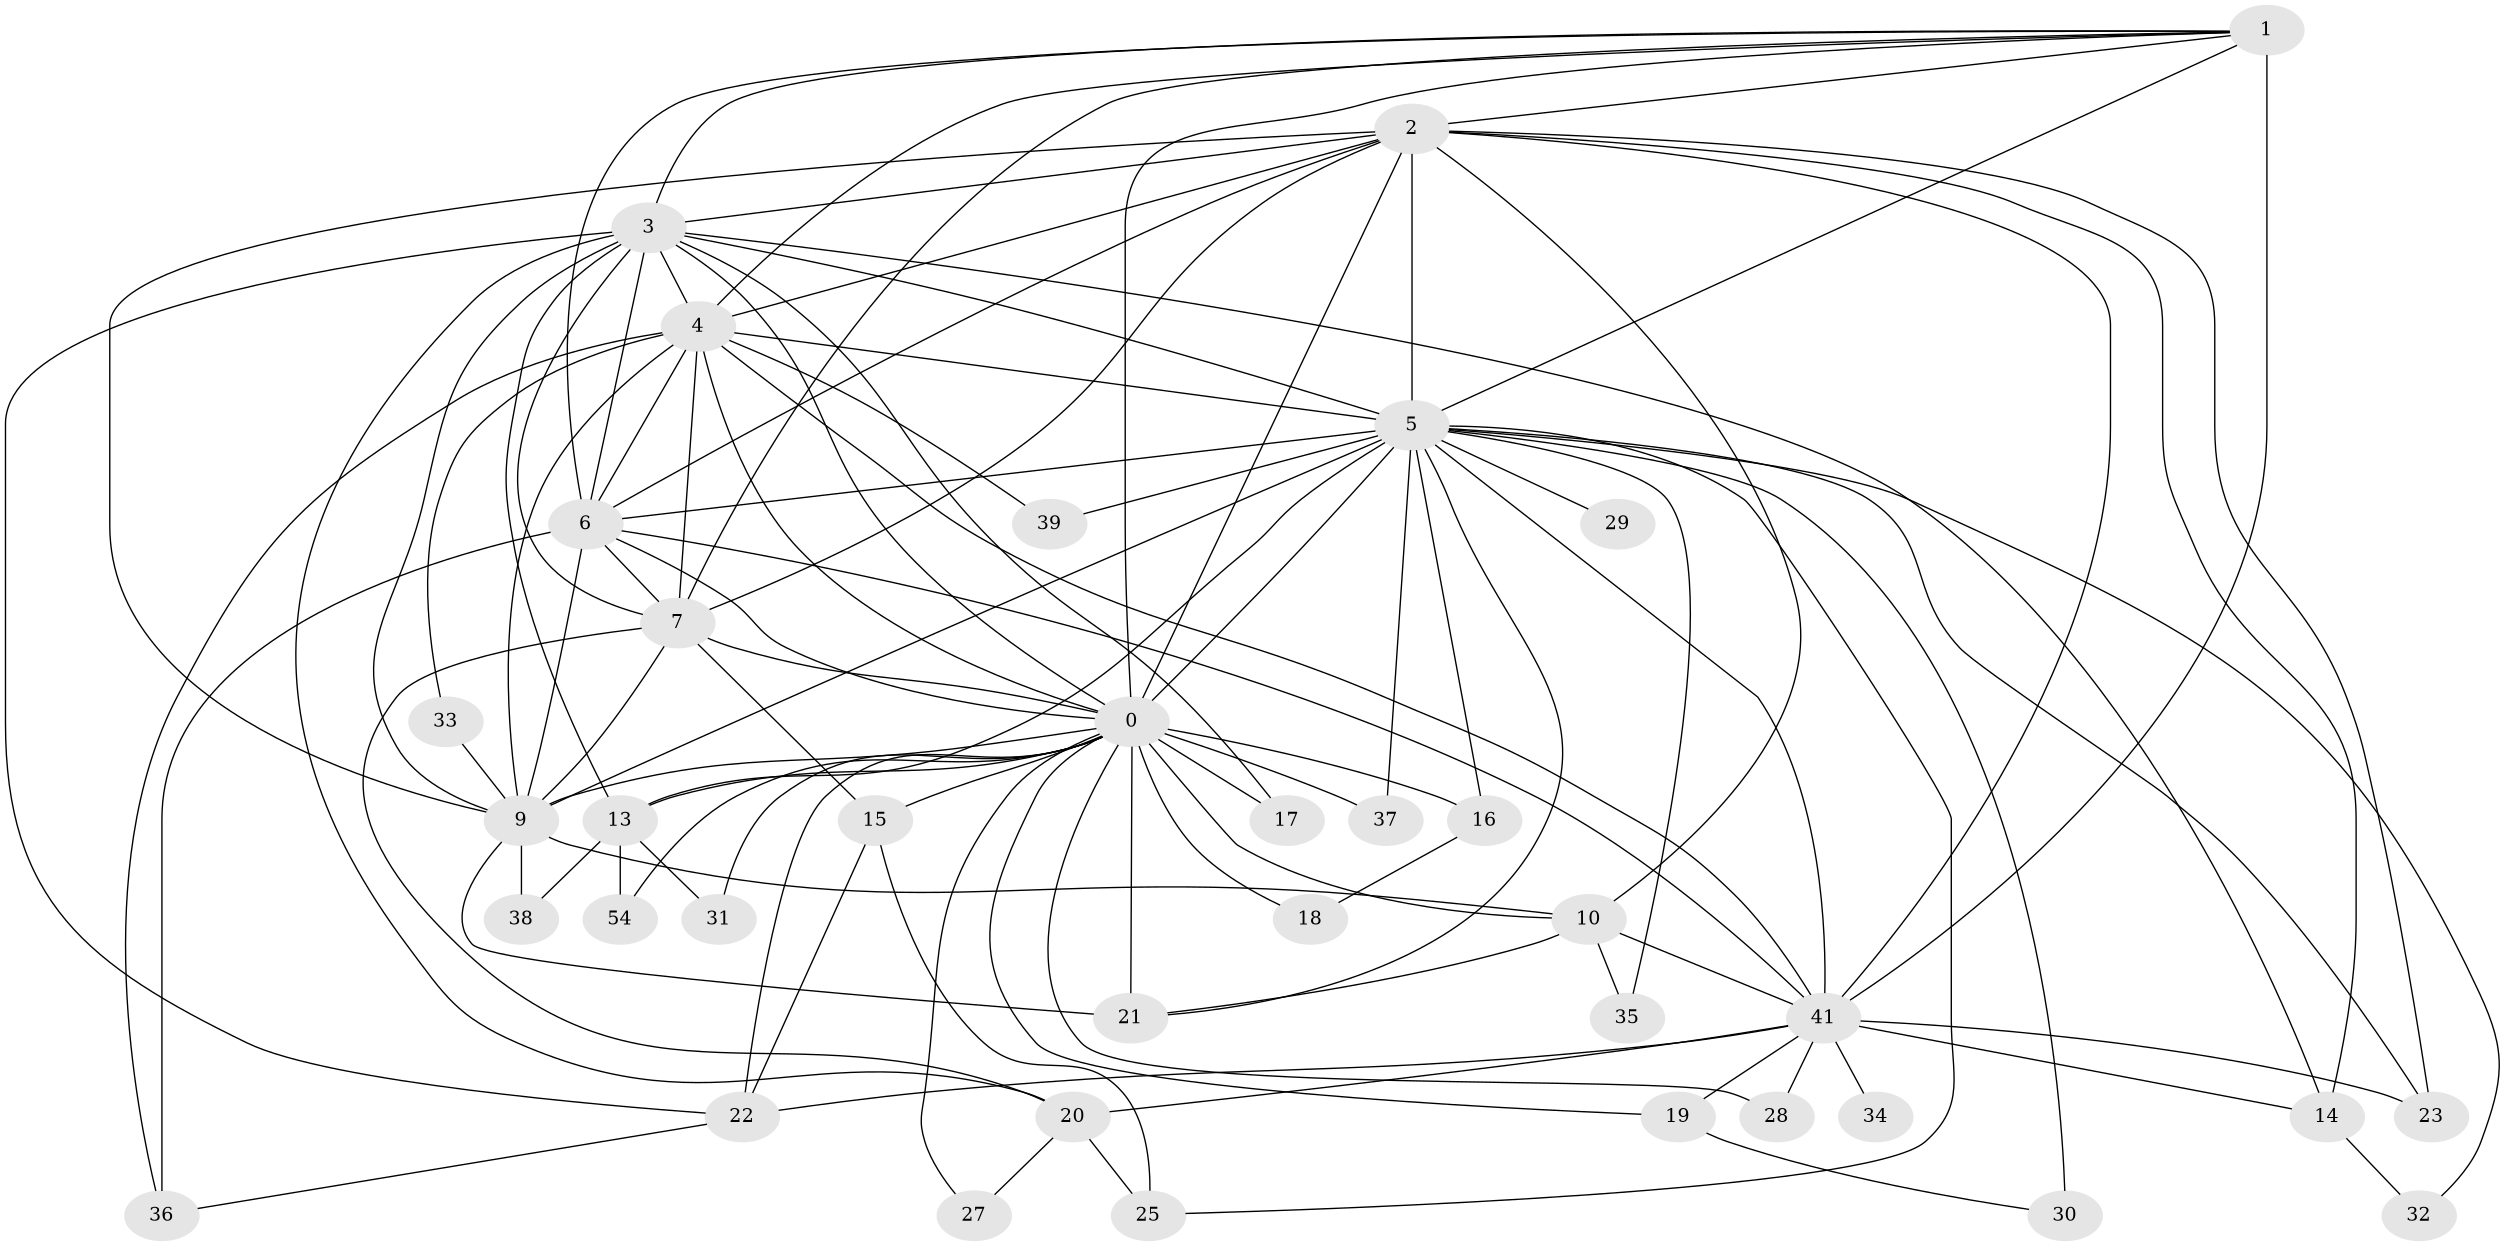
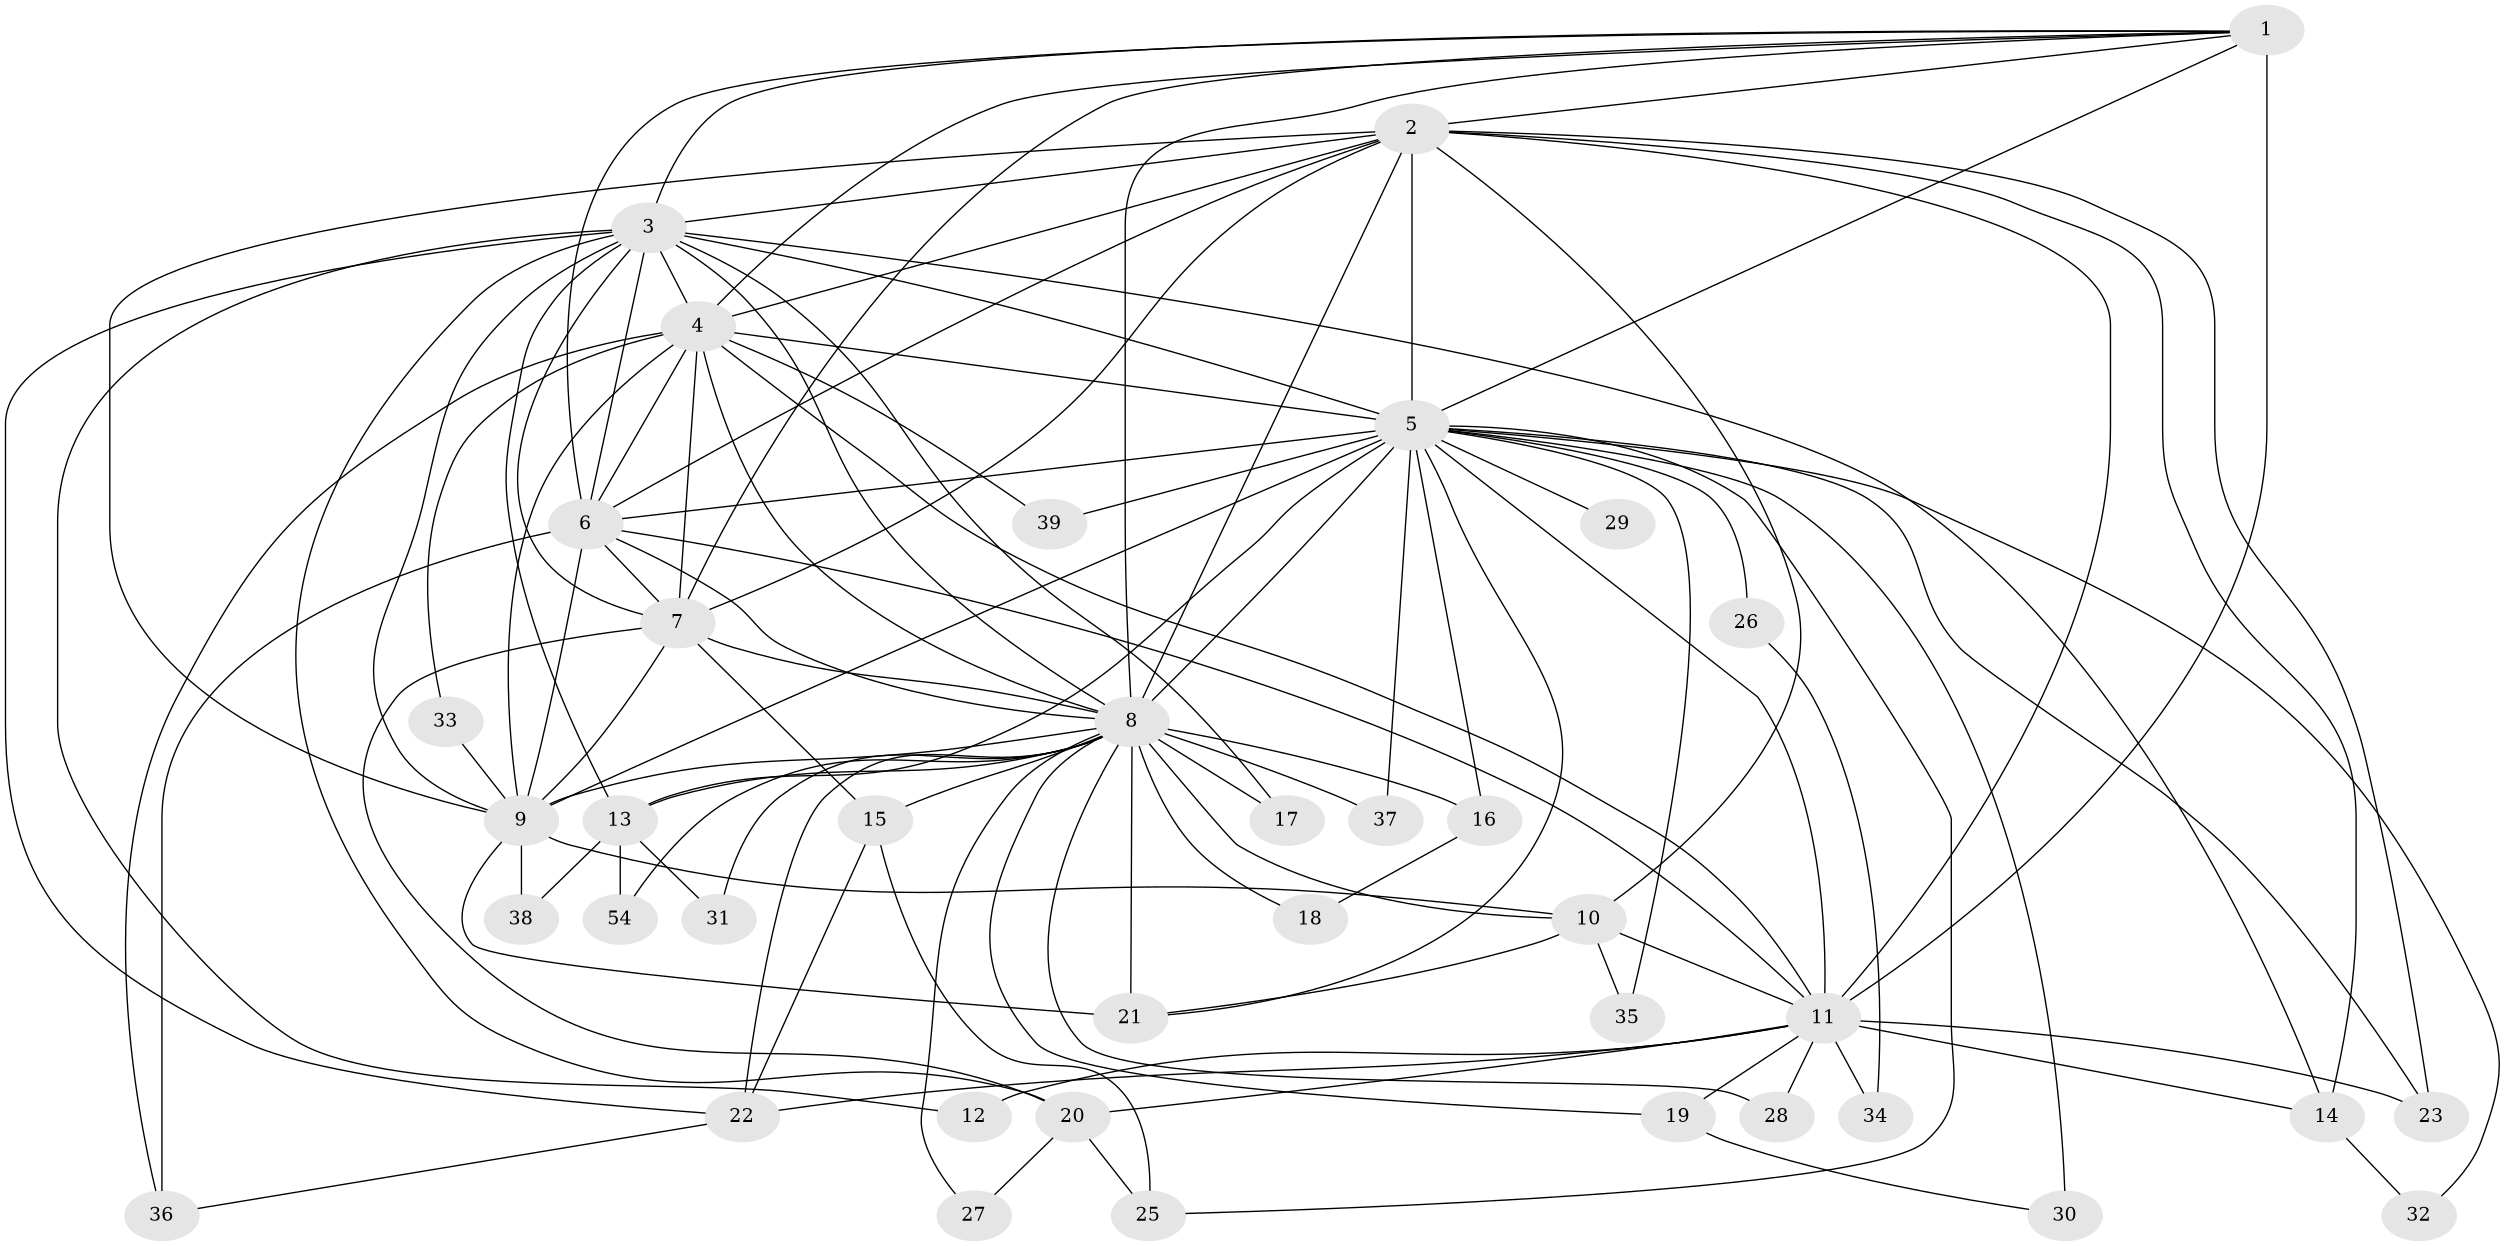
node "26": added
node "0": label "0" -> "8"
node "41": label "41" -> "11"
node "12": added
